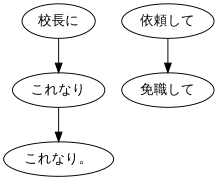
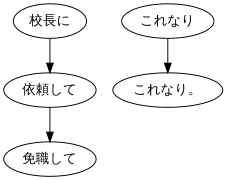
edge "校長に" -> "これなり": now "校長に" -> "依頼して"
